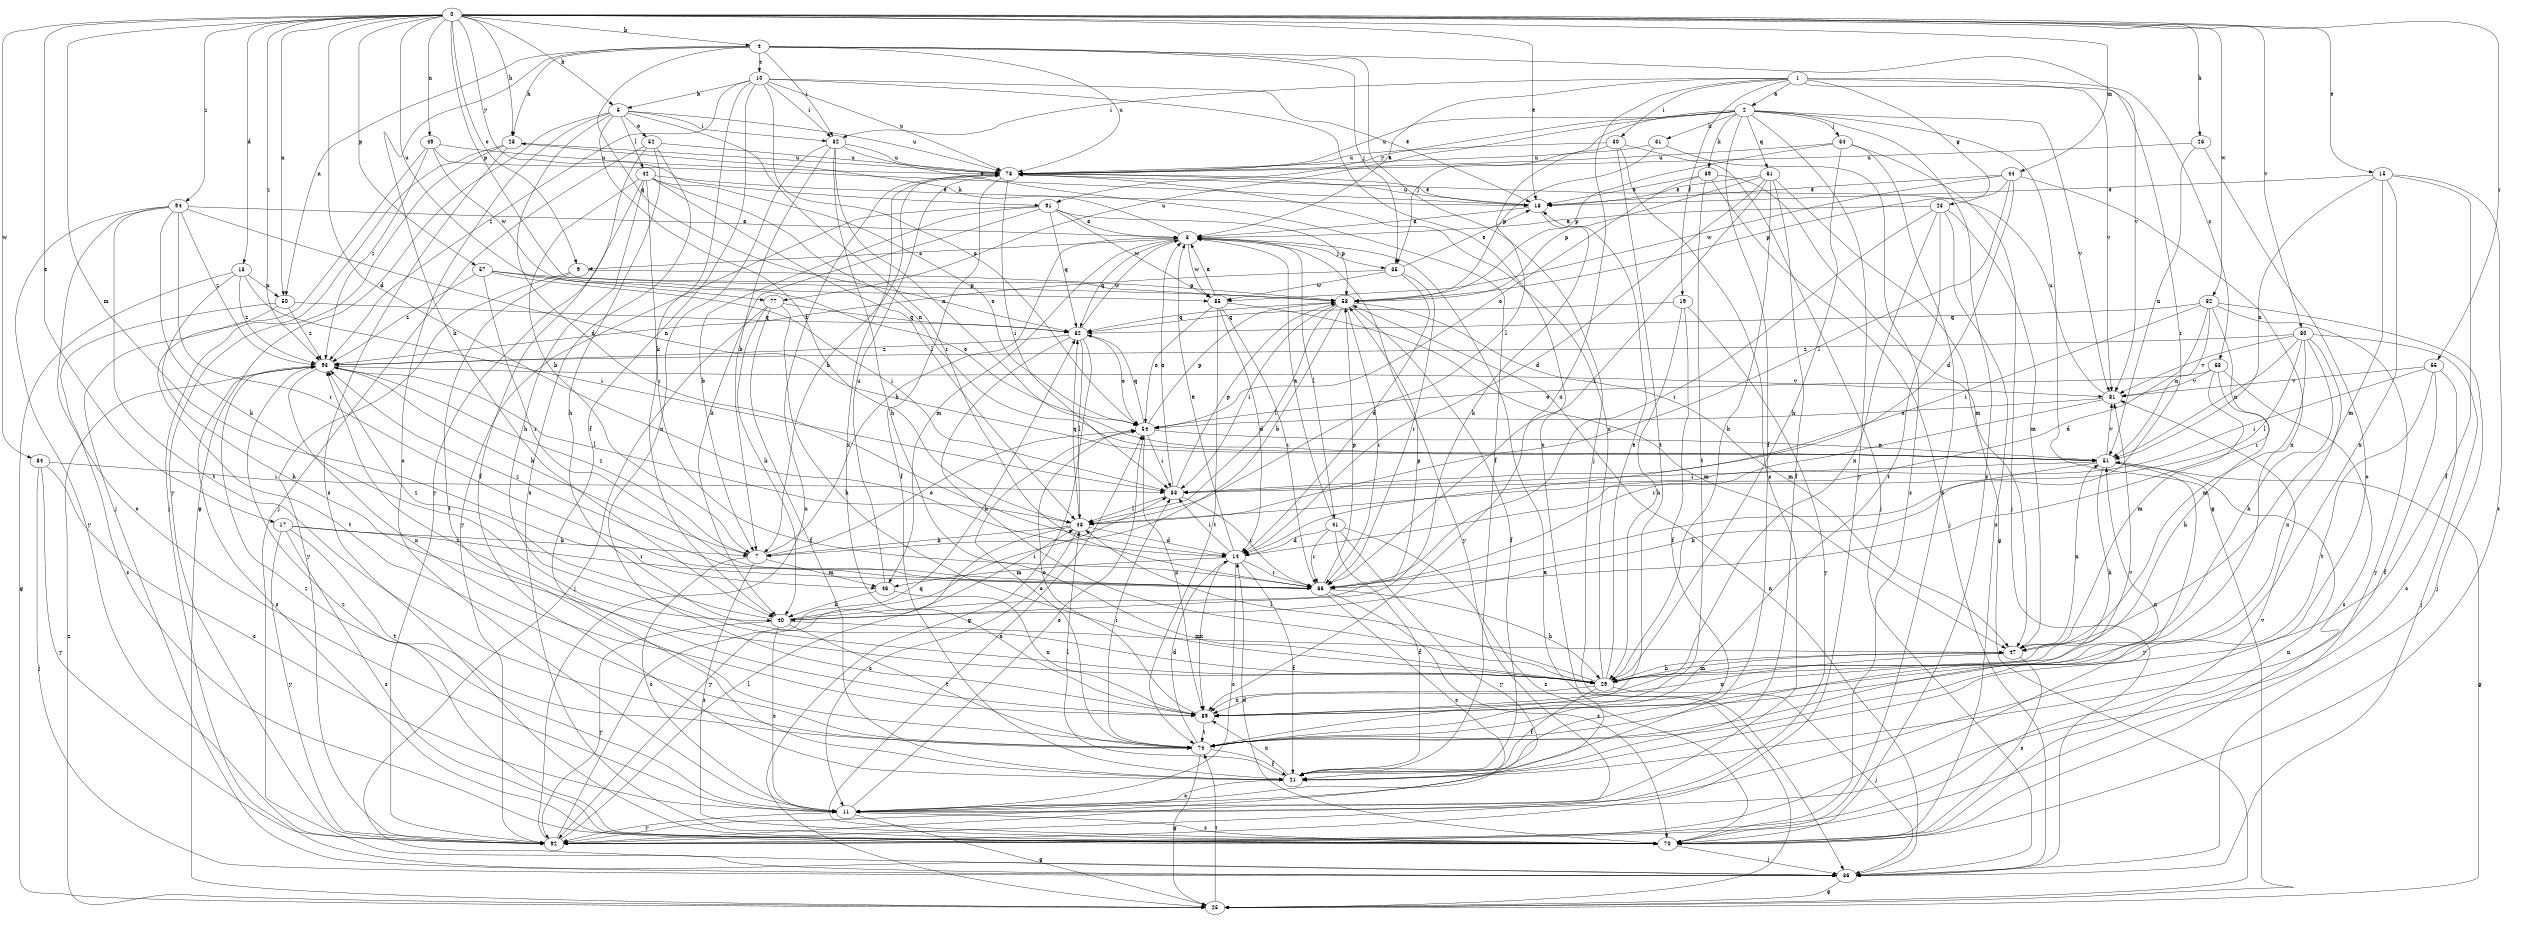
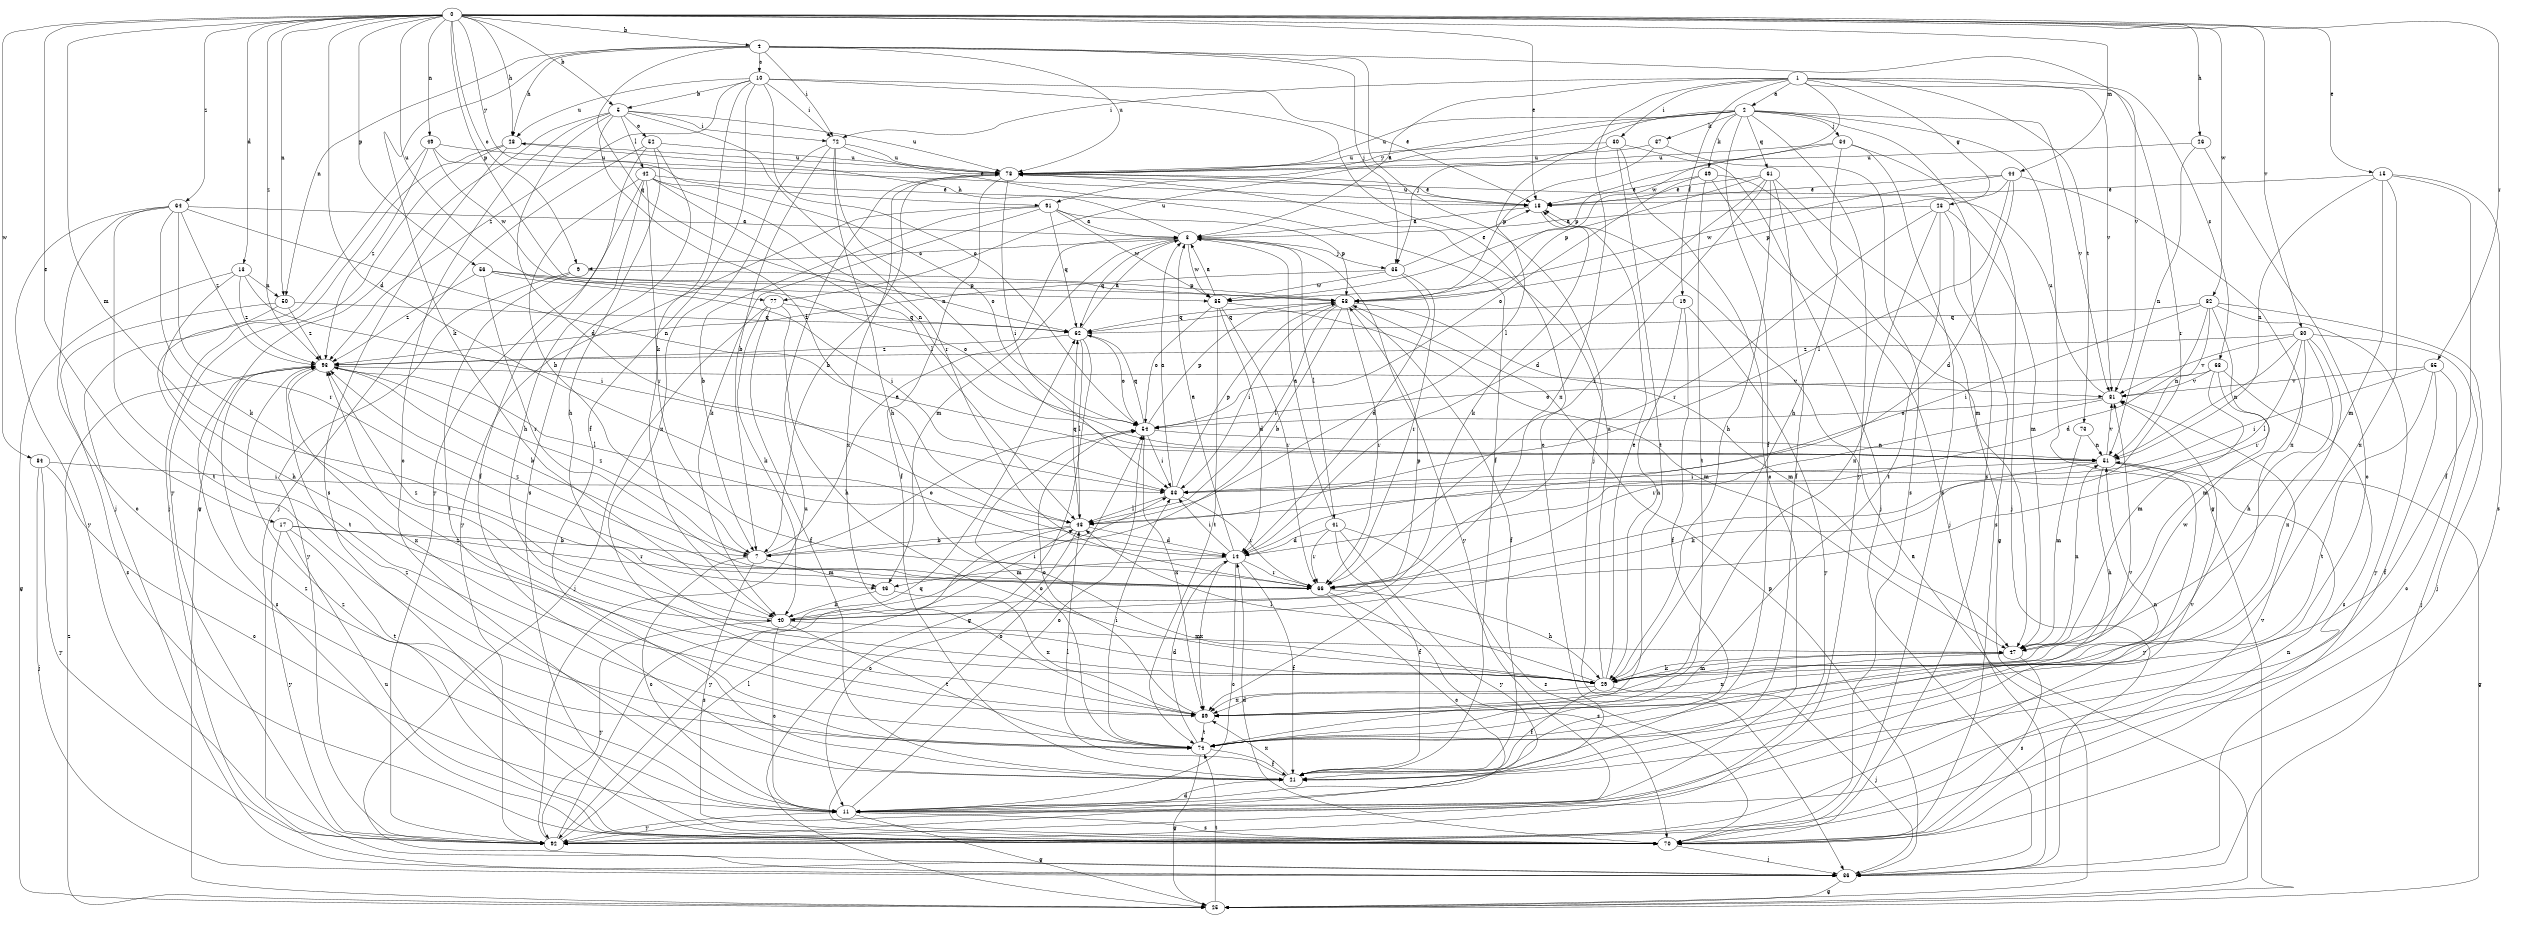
edge "10" -> "78": now "10" -> "28"
node "32": label "32" -> "72"
node "31": label "31" -> "37"
edge "1" -> "85": added, label "w"
node "94": label "94" -> "64"
node "57": label "57" -> "56"
edge "62" -> "3": label "w" -> "a"
edge "46" -> "78": removed, label "u"
edge "7" -> "3": label "h" -> "a"
node "73": added
edge "66" -> "58": removed, label "p"
edge "68" -> "29": label "h" -> "w"
edge "36" -> "58": label "n" -> "p"
edge "62" -> "29": removed, label "h"
edge "47" -> "29": label "h" -> "k"
edge "17" -> "70": label "s" -> "u"
edge "21" -> "93": added, label "z"
edge "25" -> "3": now "25" -> "18"
edge "21" -> "11": label "c" -> "d"
edge "11" -> "81": added, label "v"
